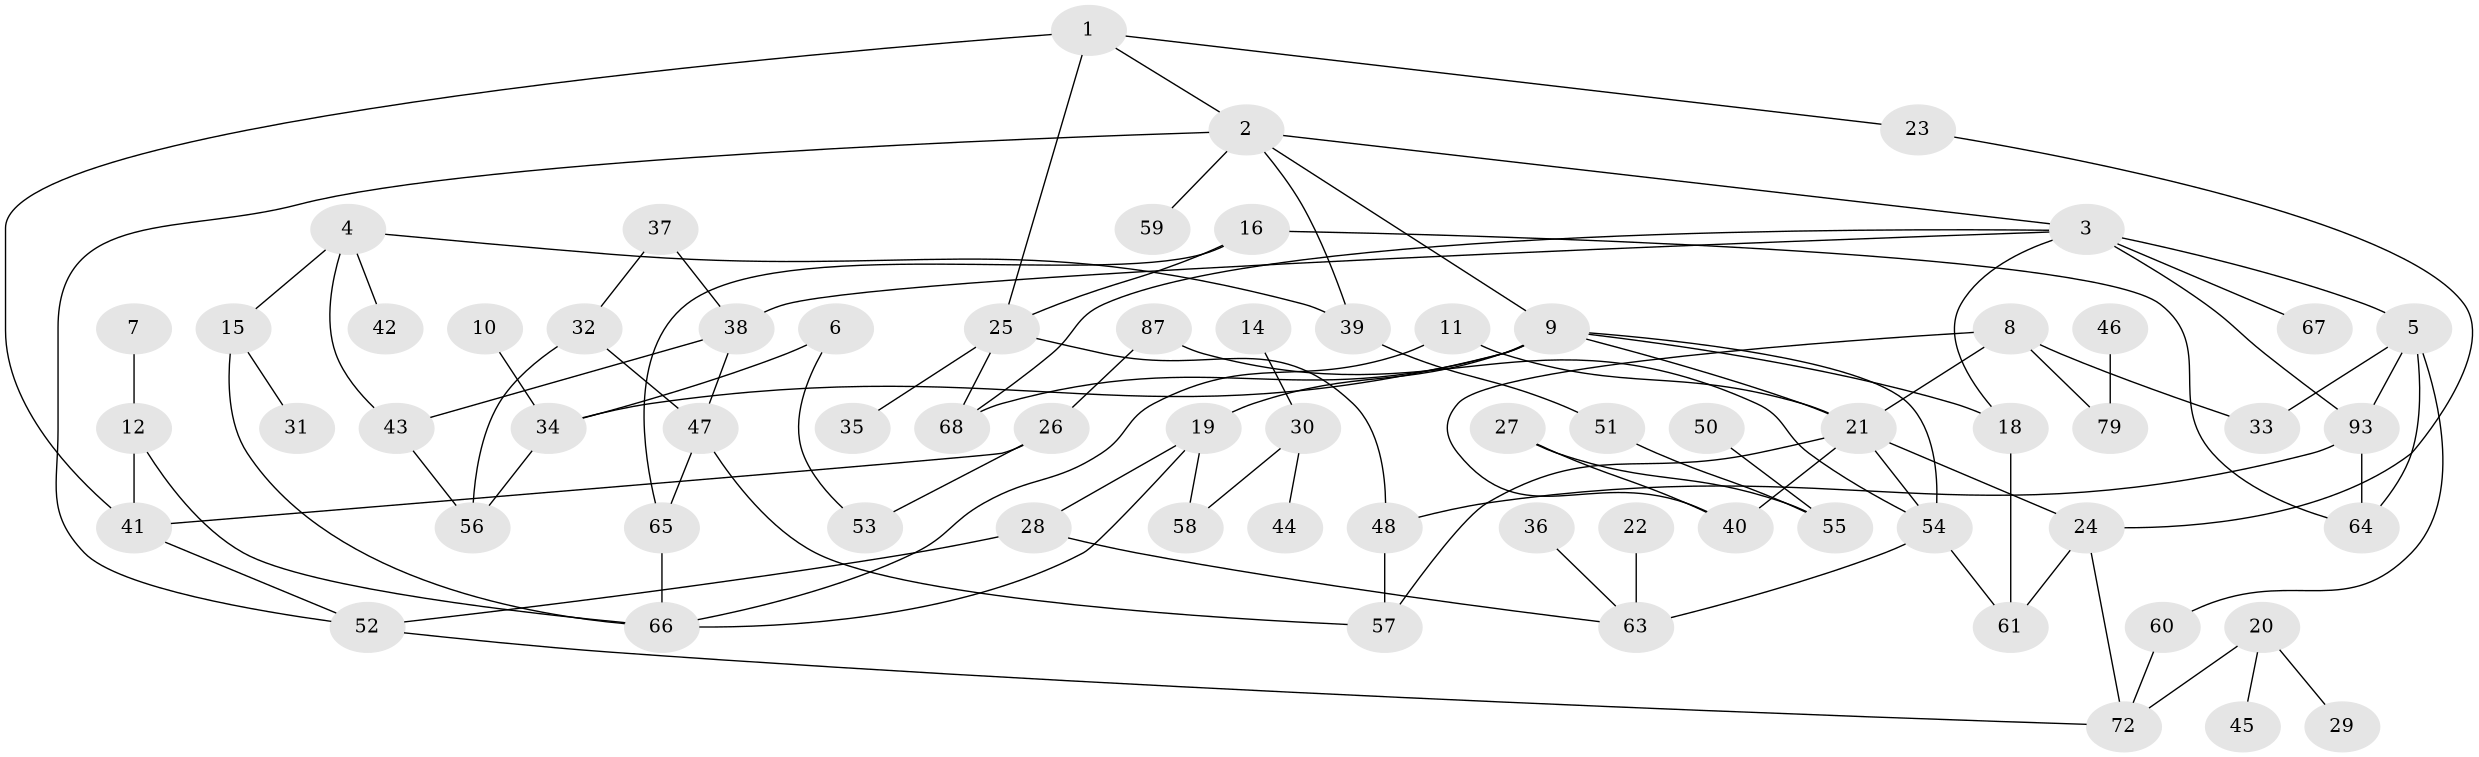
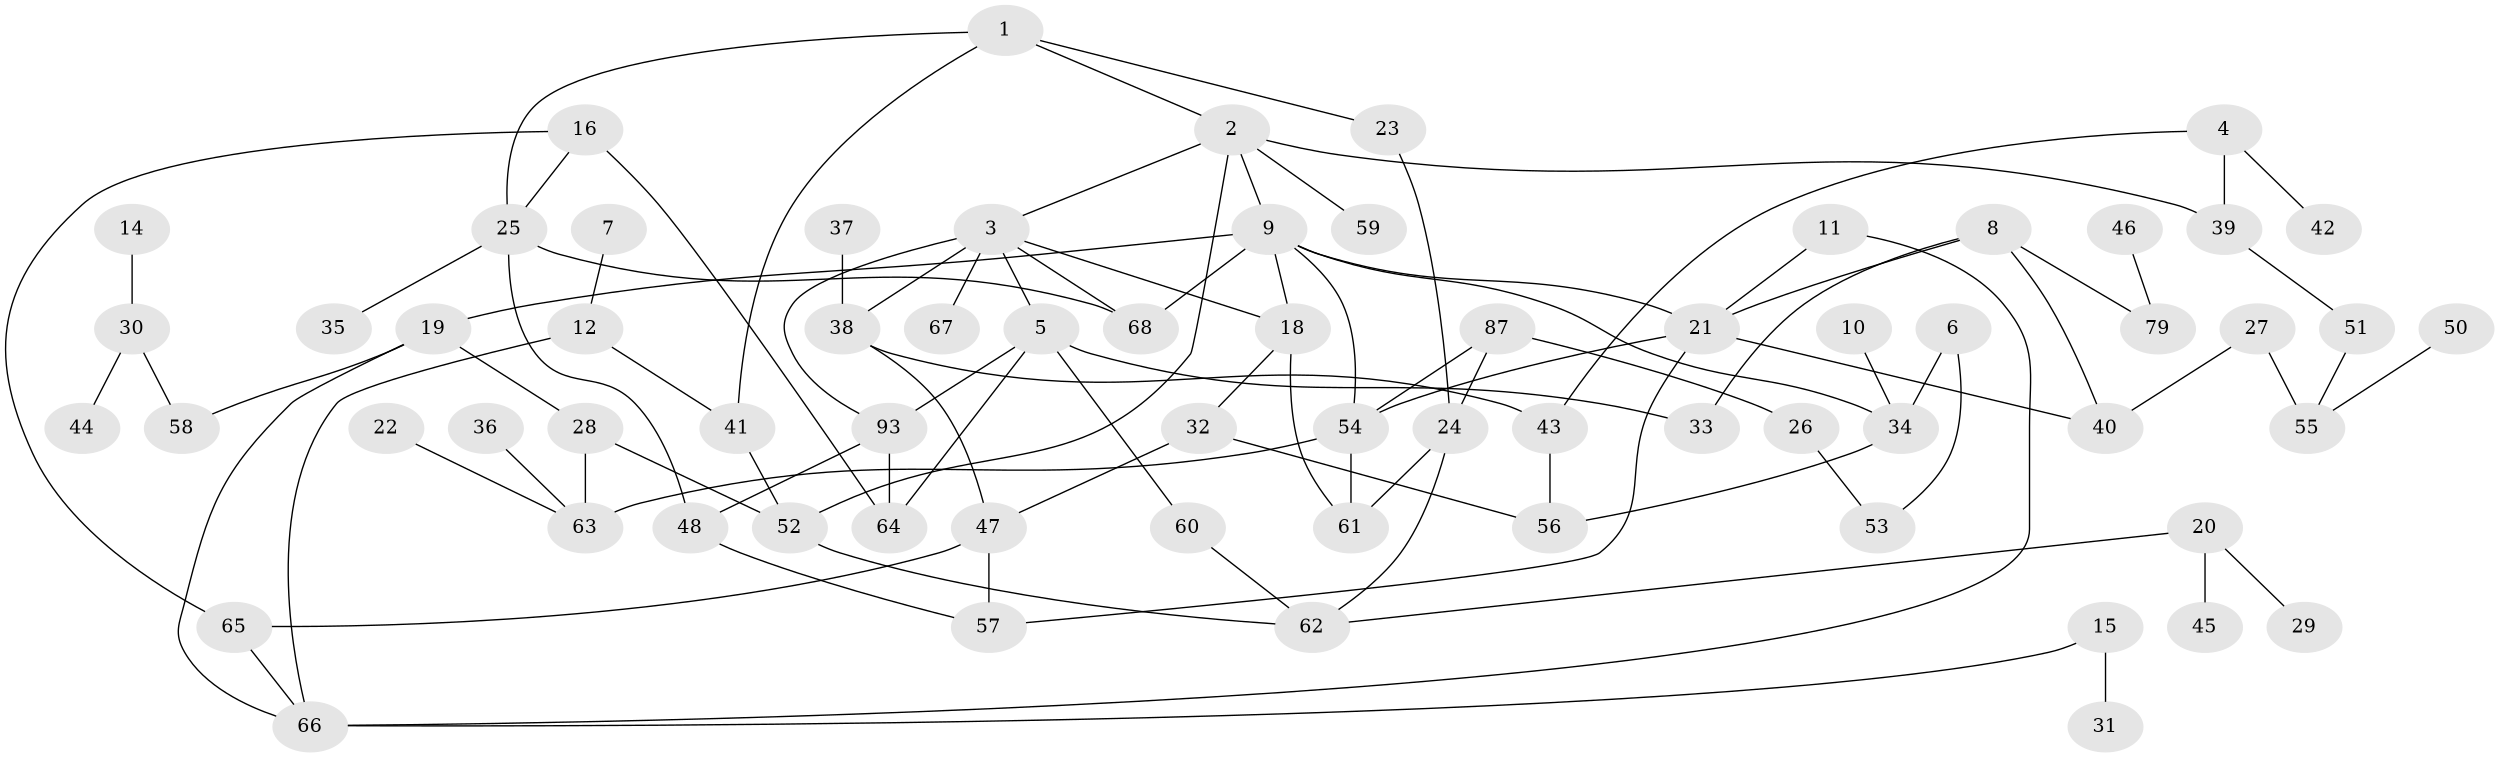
edge "4" -- "15": removed
edge "37" -- "32": now "18" -- "32"
edge "21" -- "24": now "87" -- "24"
edge "26" -- "41": removed
node "72": label "72" -> "62"
